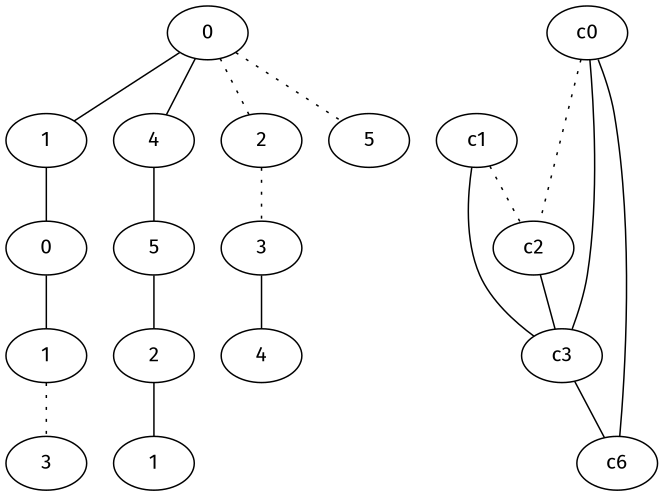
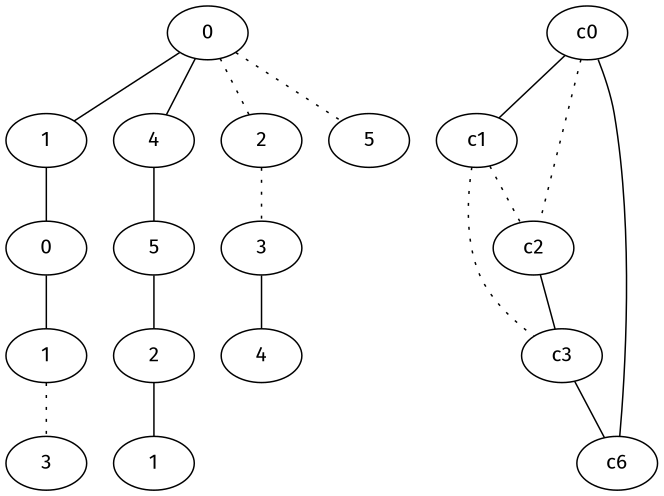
edge "c0" -- "c3": now "c0" -- "c1"
edge "c1" -- "c3": style solid -> dotted
